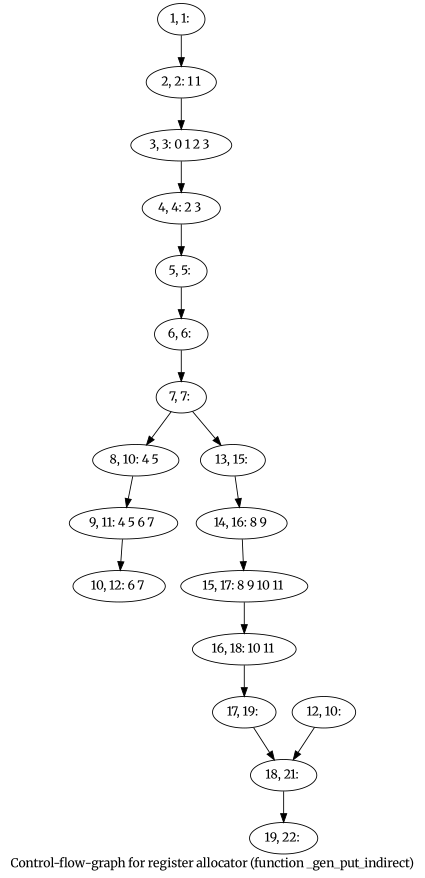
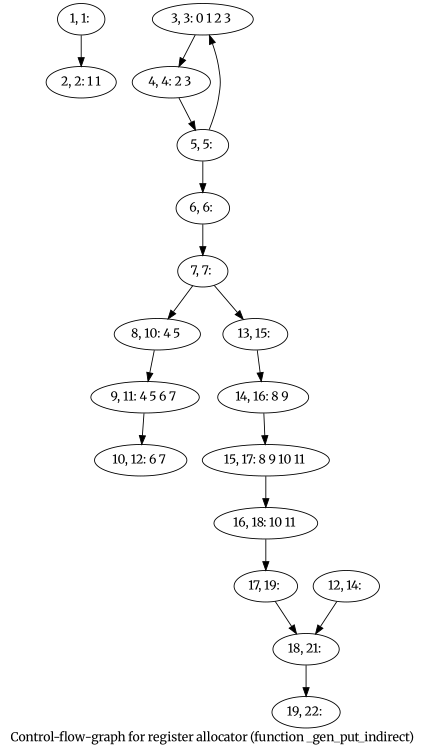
edge "2, 2: 1 1" -> "3, 3: 0 1 2 3": now "5, 5:" -> "3, 3: 0 1 2 3"
node "12, 10:": label "12, 10:" -> "12, 14:"
